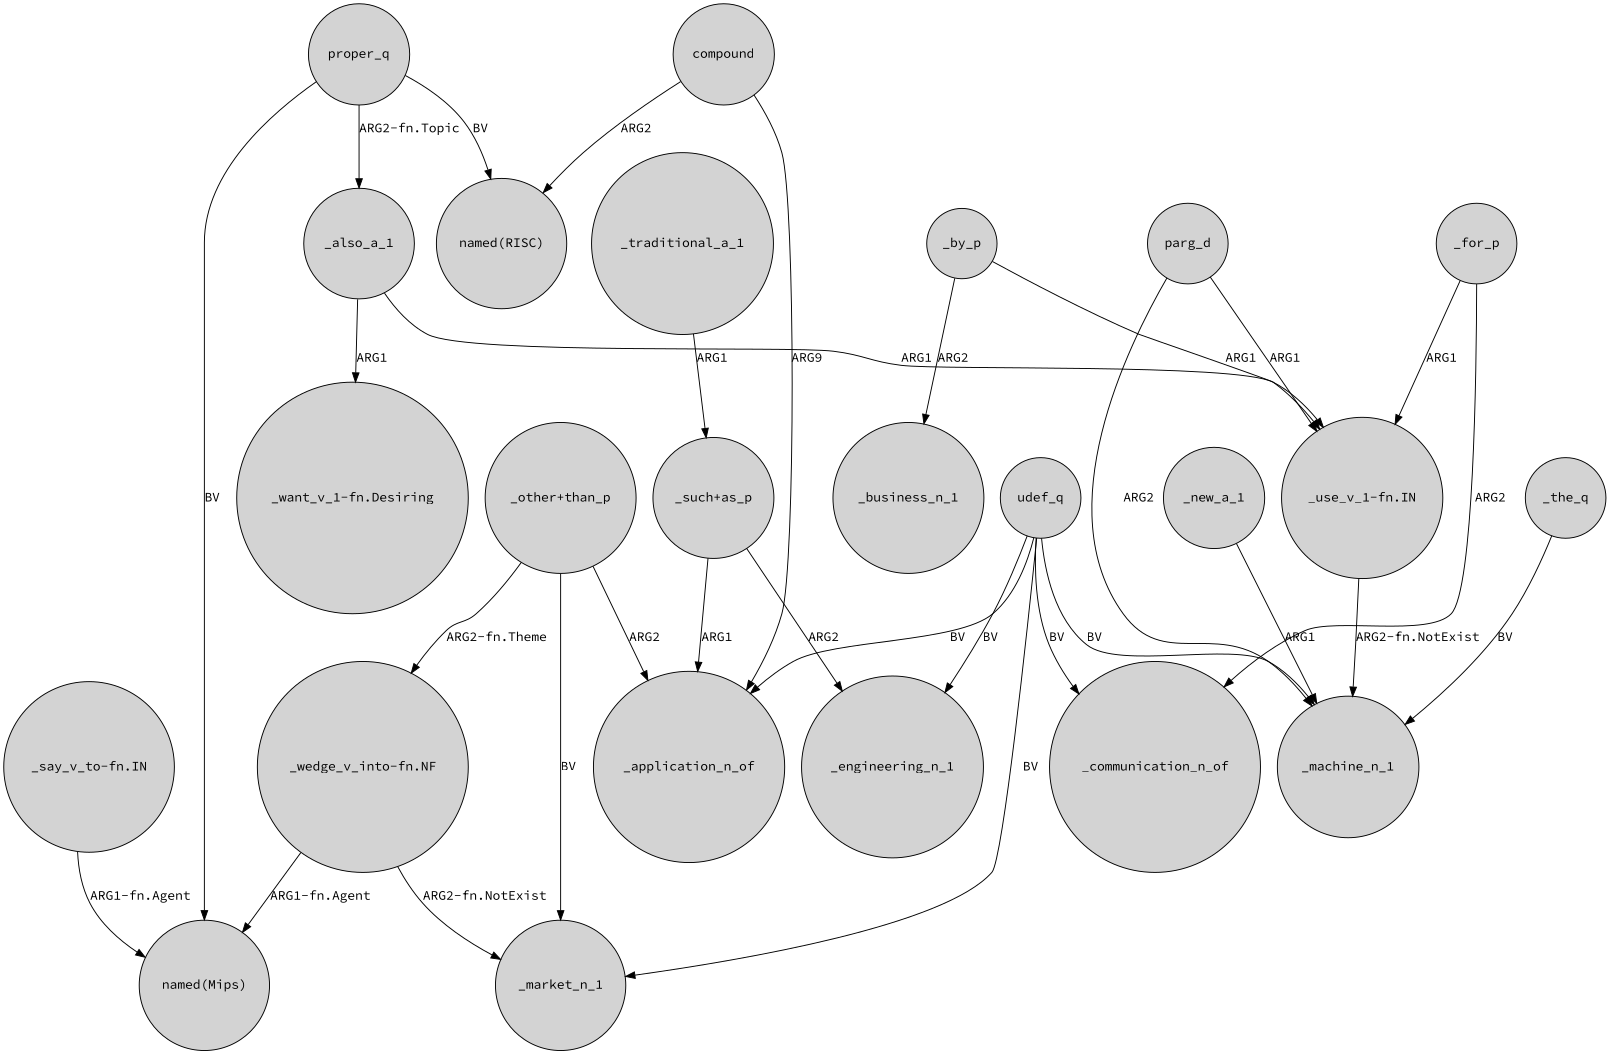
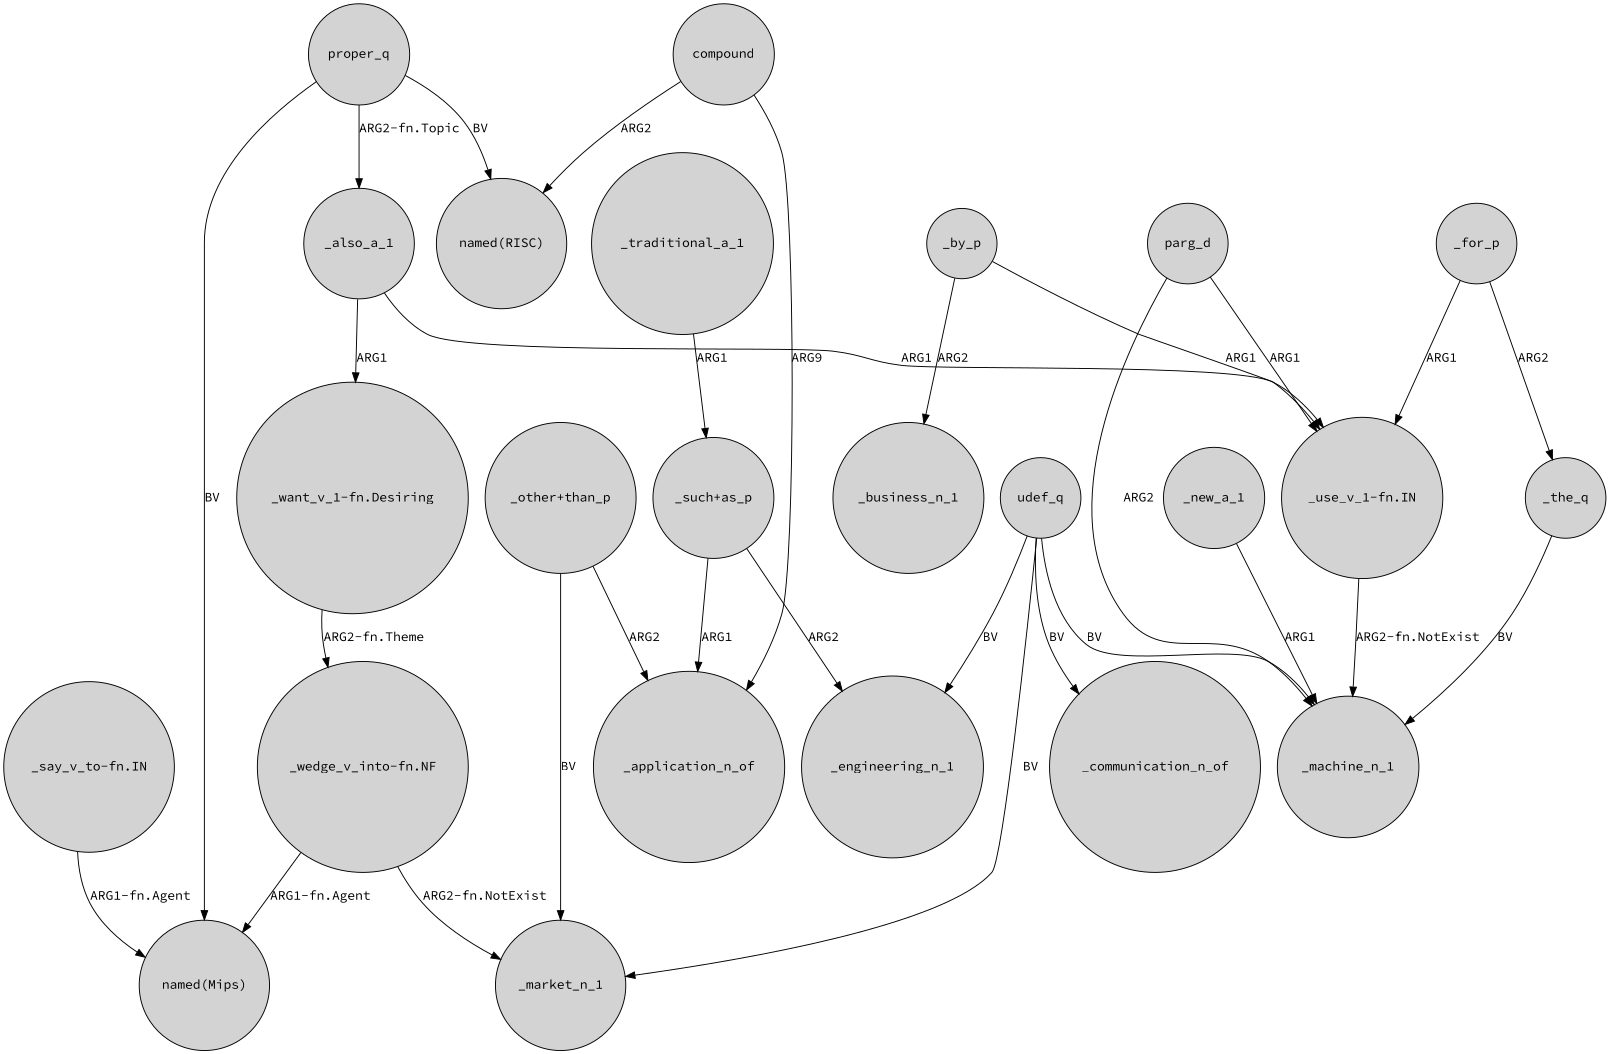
edge "_for_p" -> "_communication_n_of": now "_for_p" -> "_the_q"
edge "_other+than_p" -> "_wedge_v_into-fn.NF": now "_want_v_1-fn.Desiring" -> "_wedge_v_into-fn.NF"
edge "udef_q" -> "_application_n_of": removed, label "BV"
